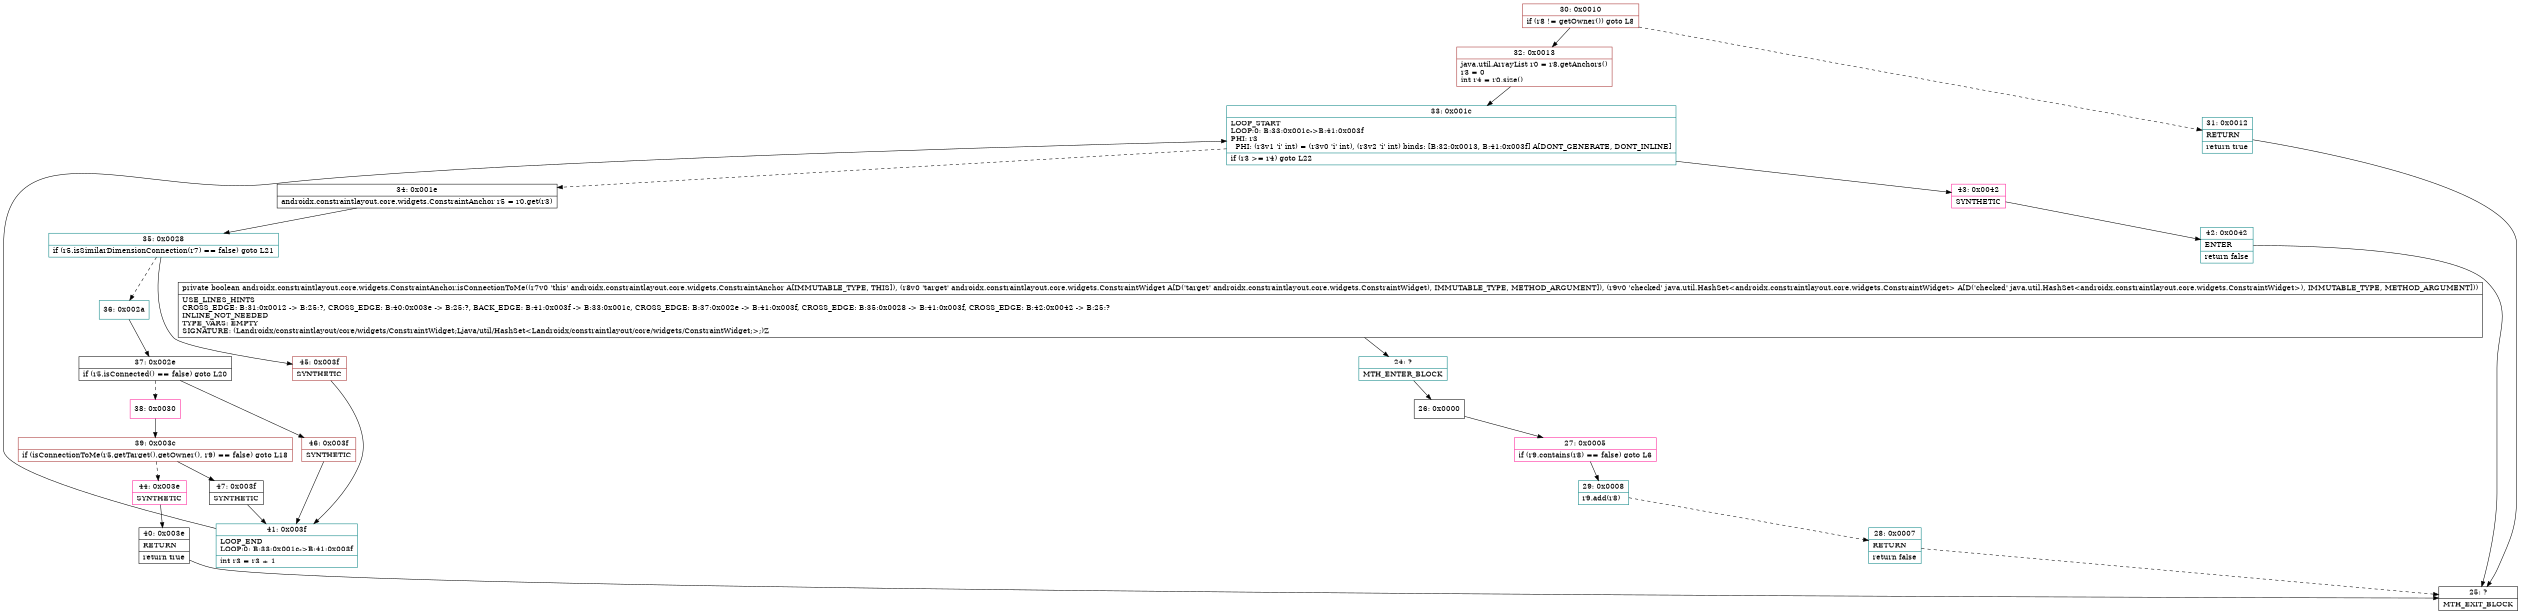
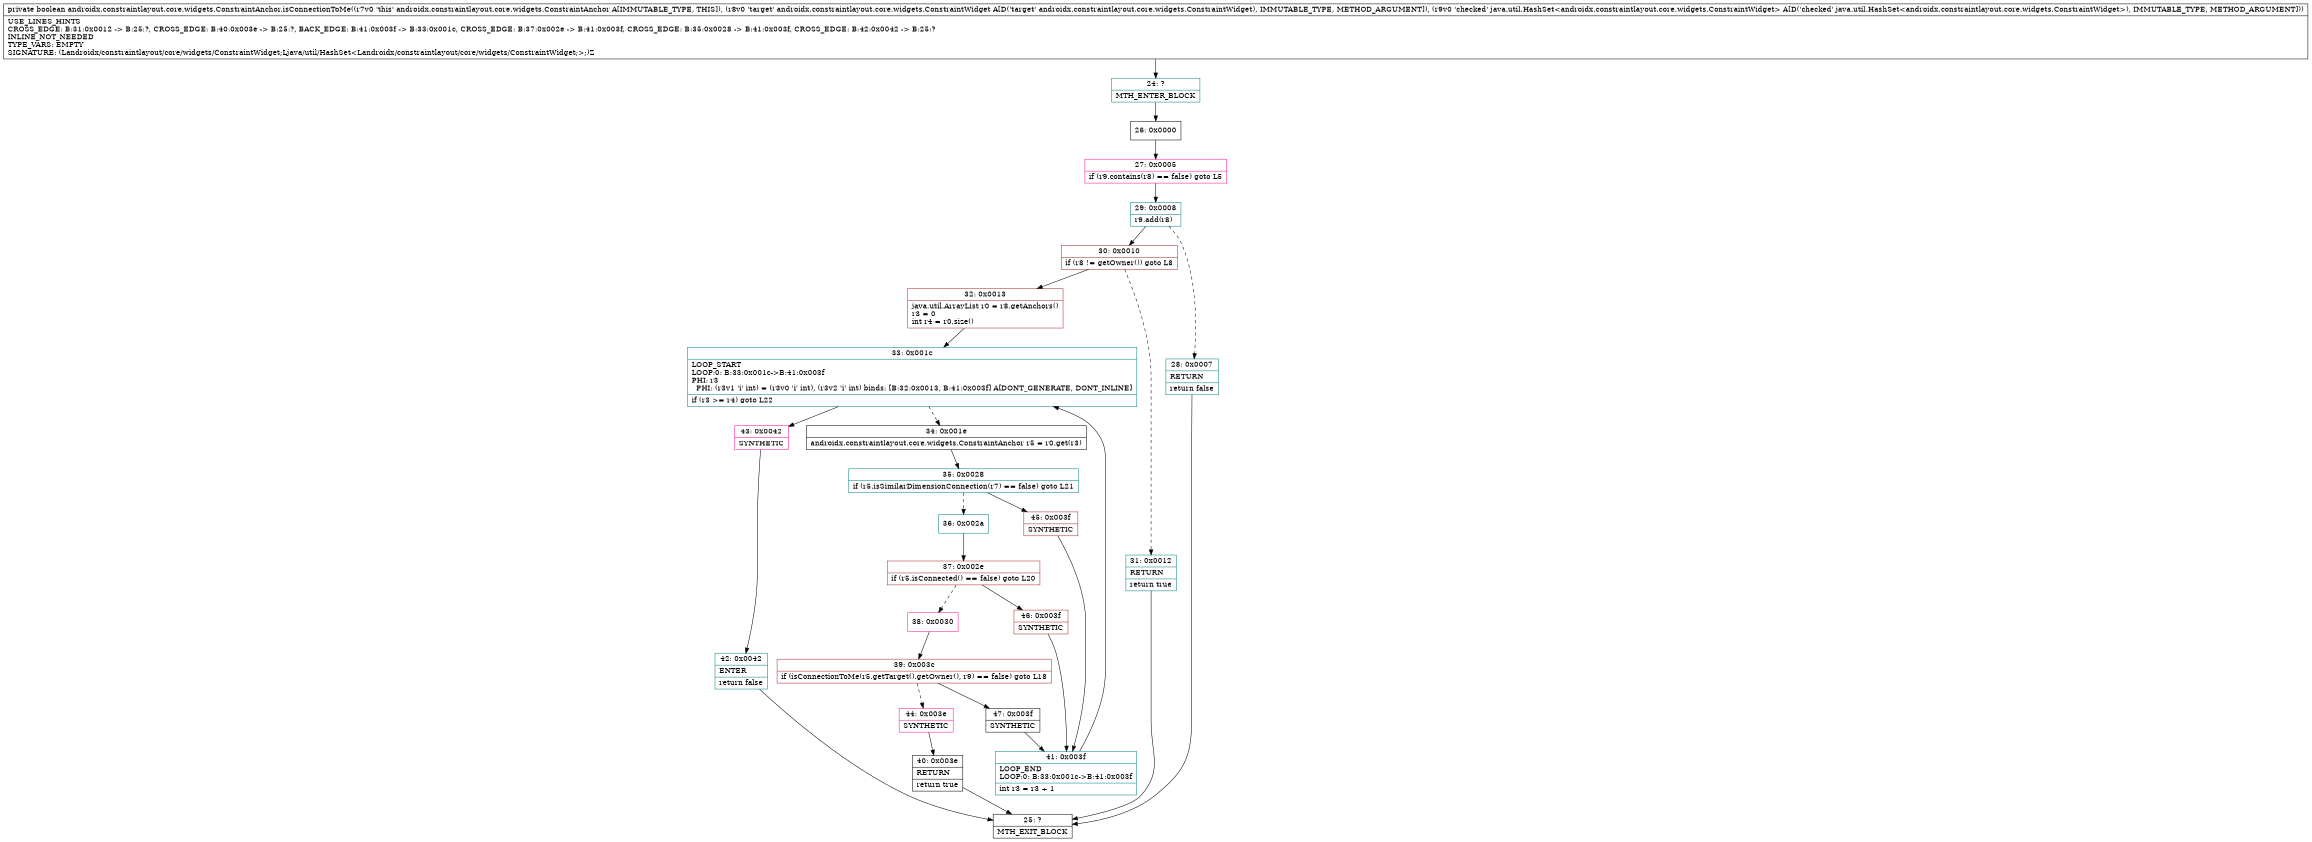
edge "29: 0x0008" -> "30: 0x0010": added
node "37: 0x002e": color black -> brown
node "27: 0x0005": text "if (r9.contains(r8) == false) goto L6" -> "if (r9.contains(r8) == false) goto L5"
edge "28: 0x0007" -> "25: ?": style dashed -> solid
